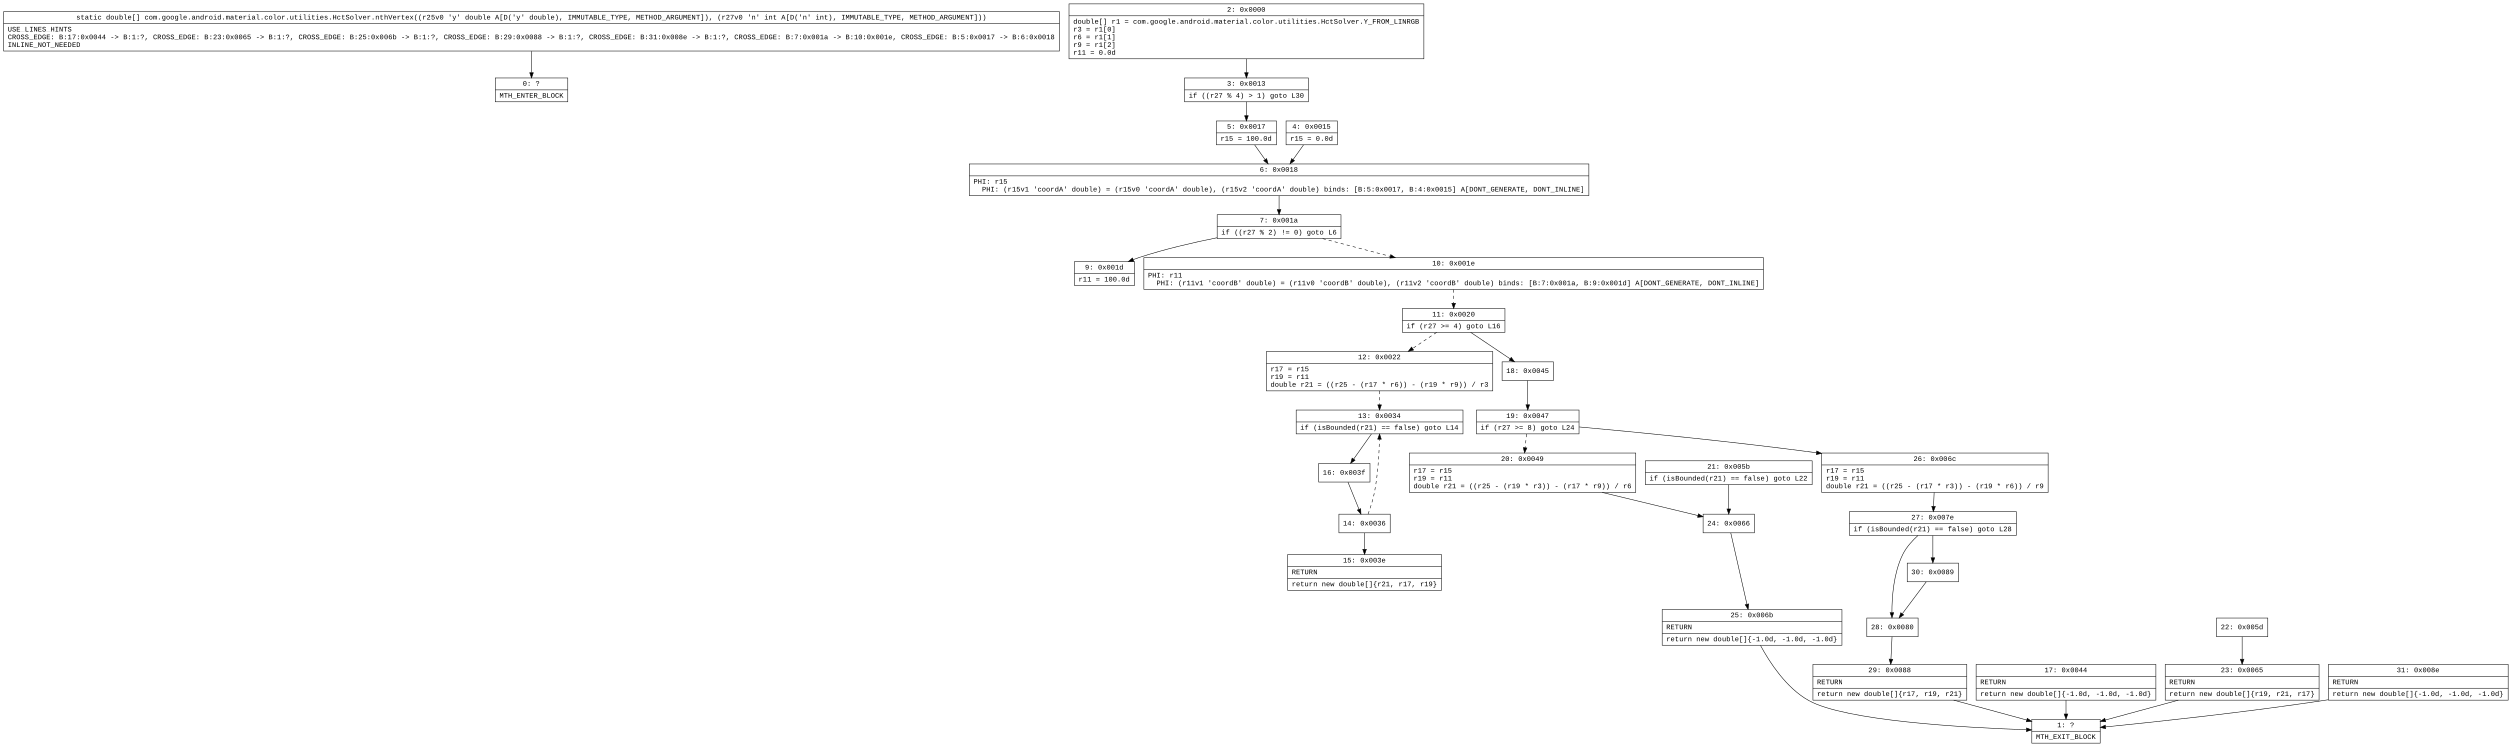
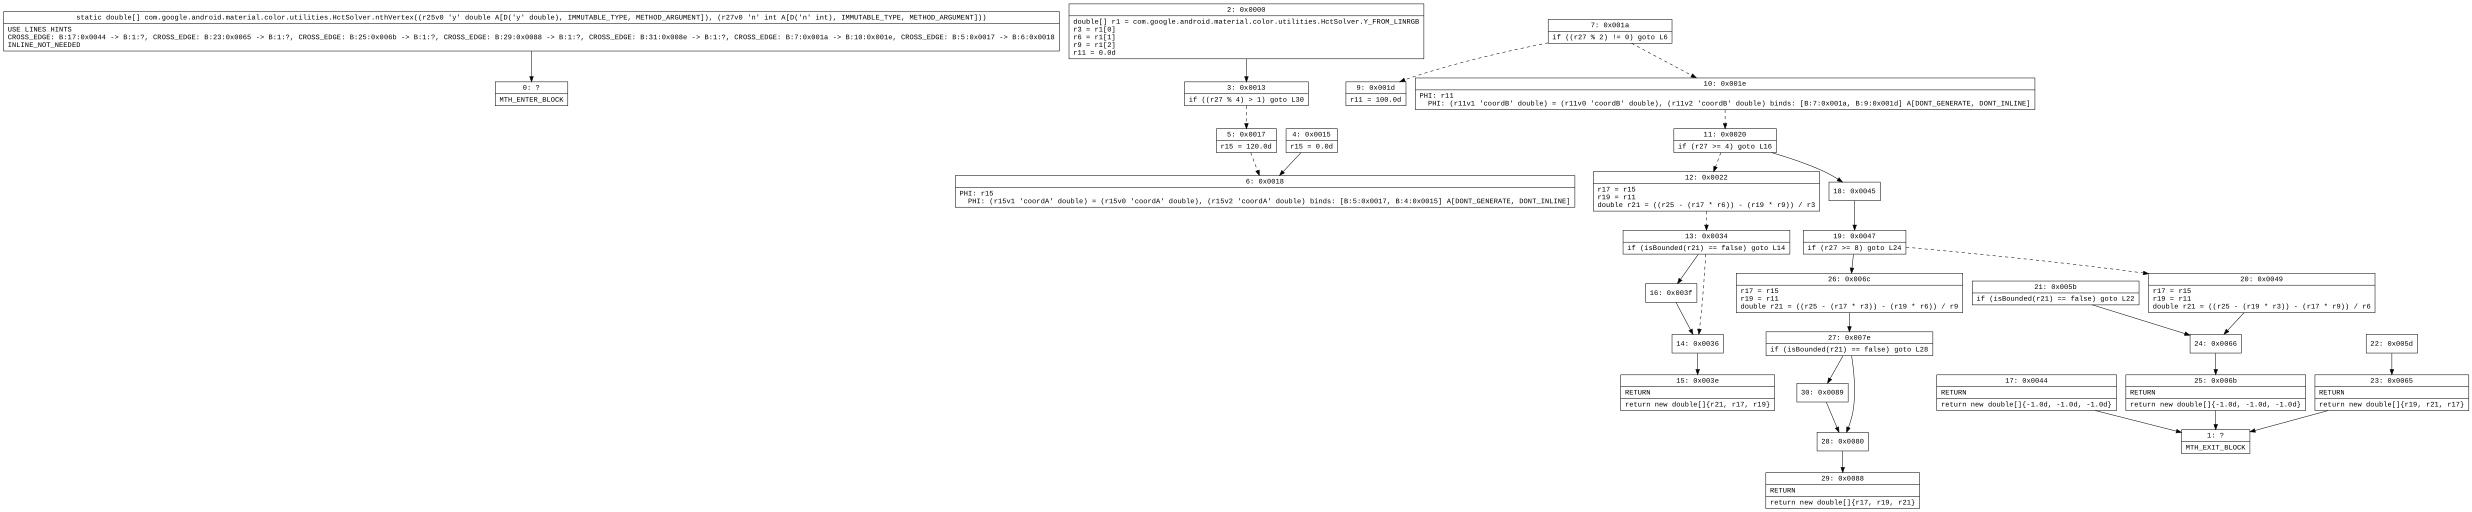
edge "3: 0x0013" -> "5: 0x0017": style solid -> dashed
node "5: 0x0017": text "r15 = 100.0d" -> "r15 = 120.0d"
edge "5: 0x0017" -> "6: 0x0018": style solid -> dashed
edge "6: 0x0018" -> "7: 0x001a": removed
edge "7: 0x001a" -> "9: 0x001d": style solid -> dashed
edge "14: 0x0036" -> "13: 0x0034": reversed
node "31: 0x008e": removed
edge "29: 0x0088" -> "1: ?": removed
